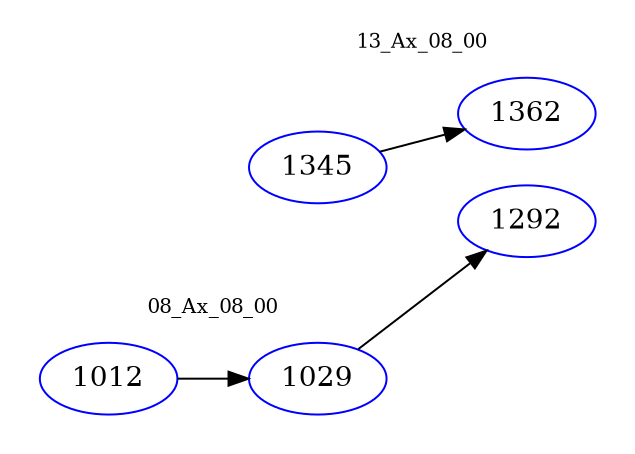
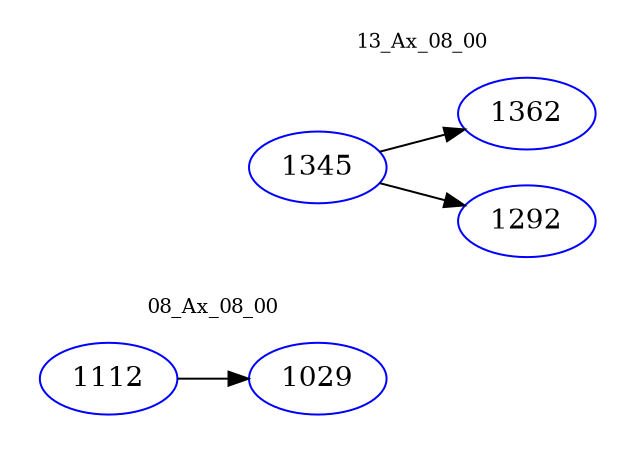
edge "1029" -> "1292": now "1345" -> "1292"
node "1012": label "1012" -> "1112"
